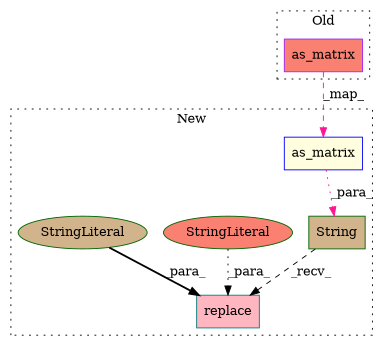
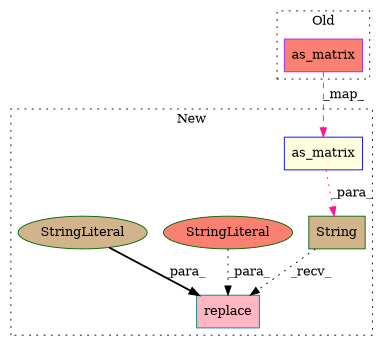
edge "String" -> "replace": style dashed -> dotted
